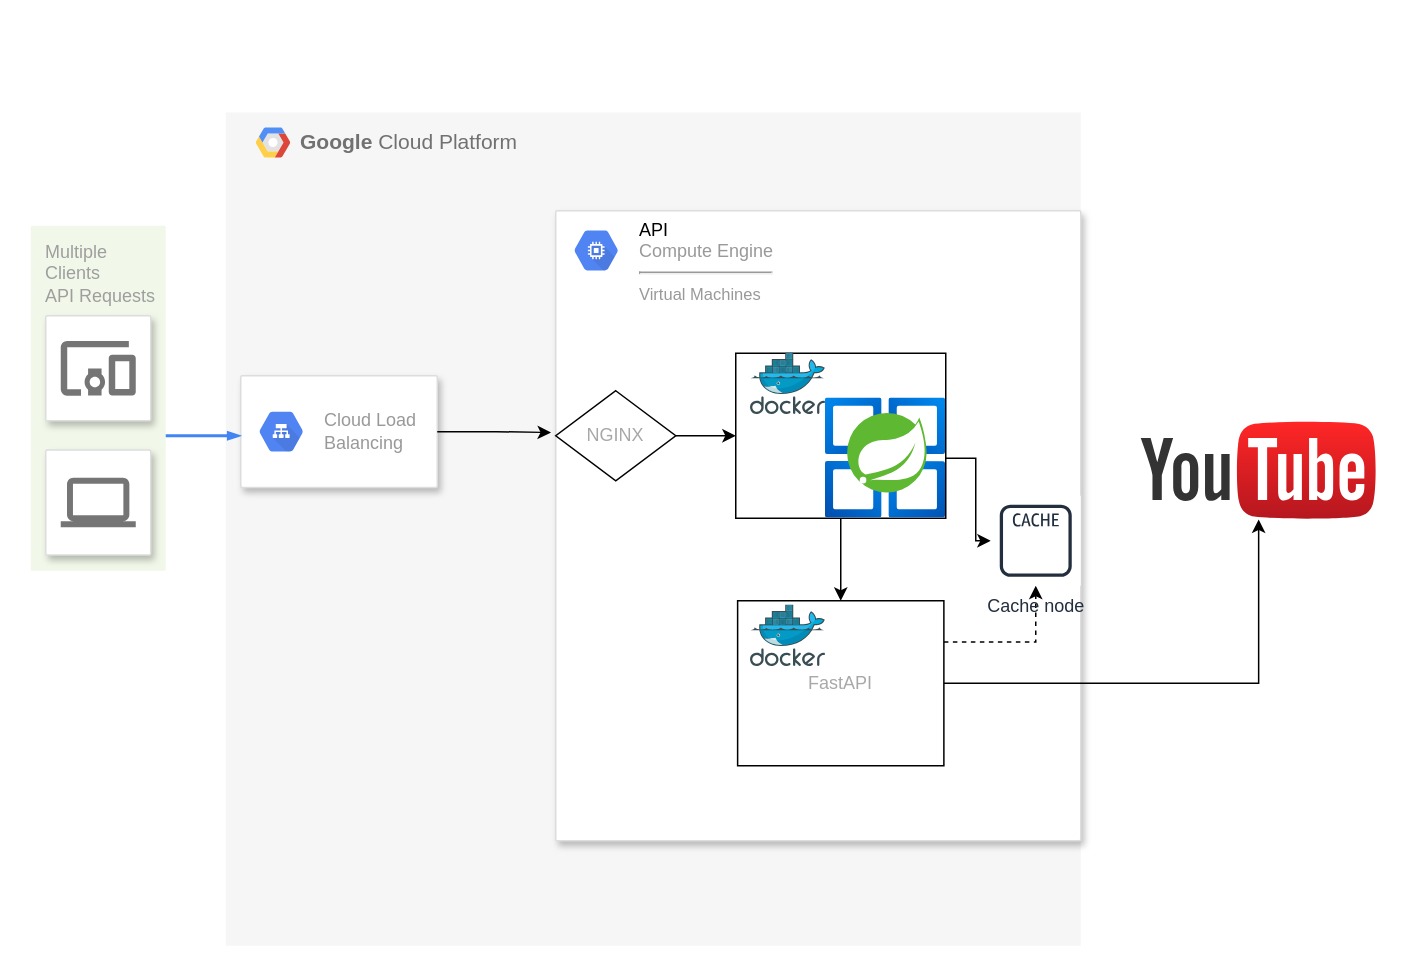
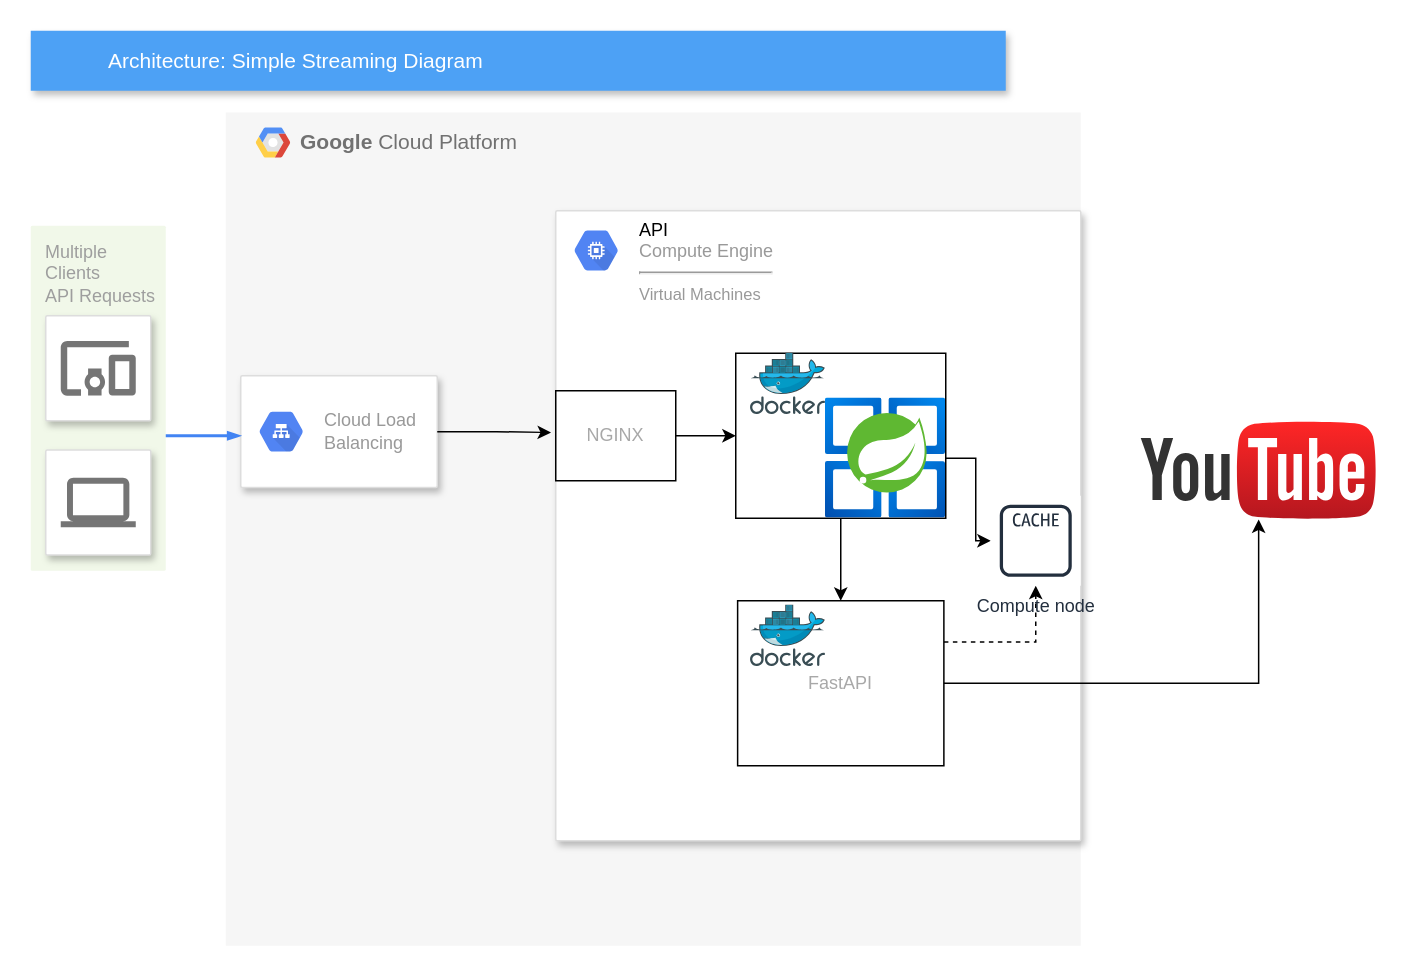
node "Architecture: Simple Streaming Diagram": added
node "NGINX": shape diamond -> rectangle
node "Cache node": label "Cache node" -> "Compute node"
